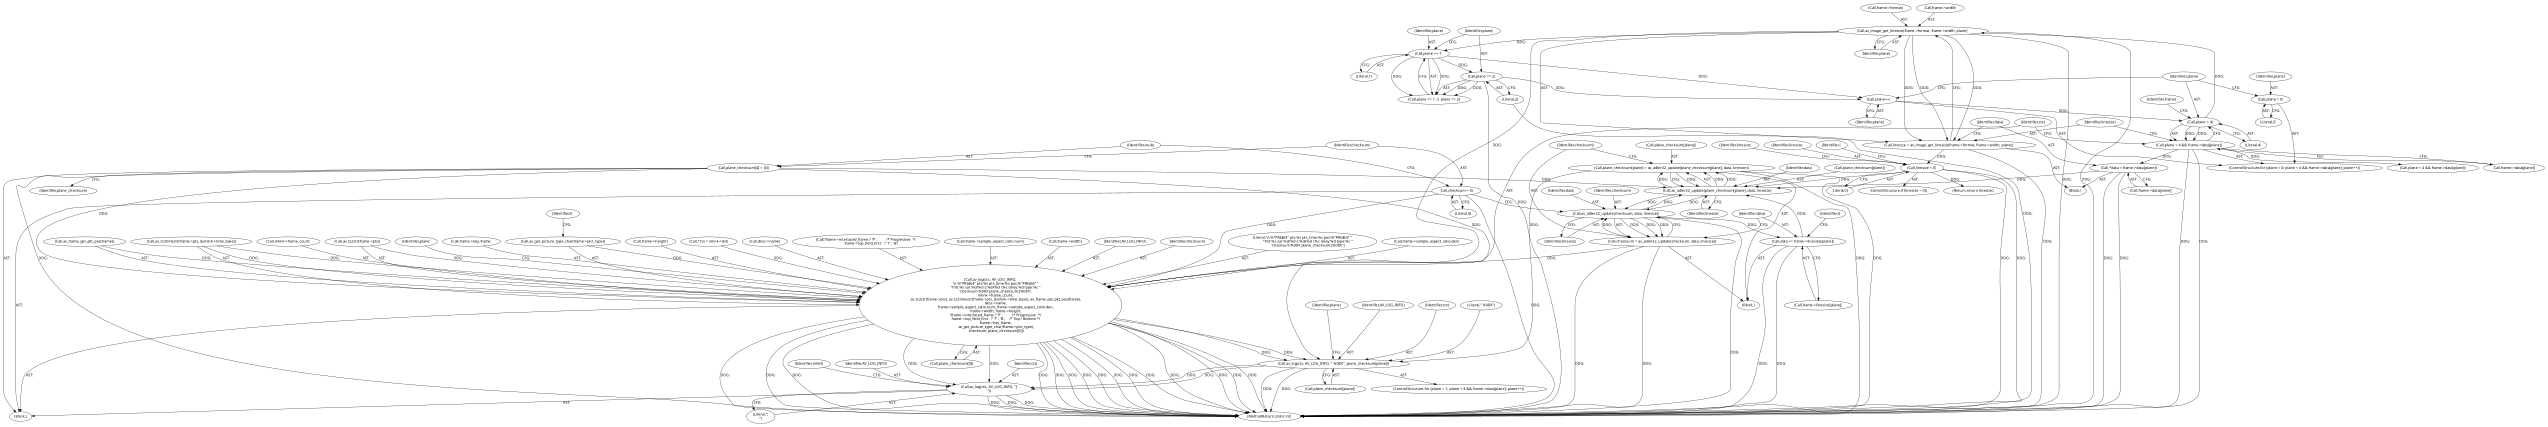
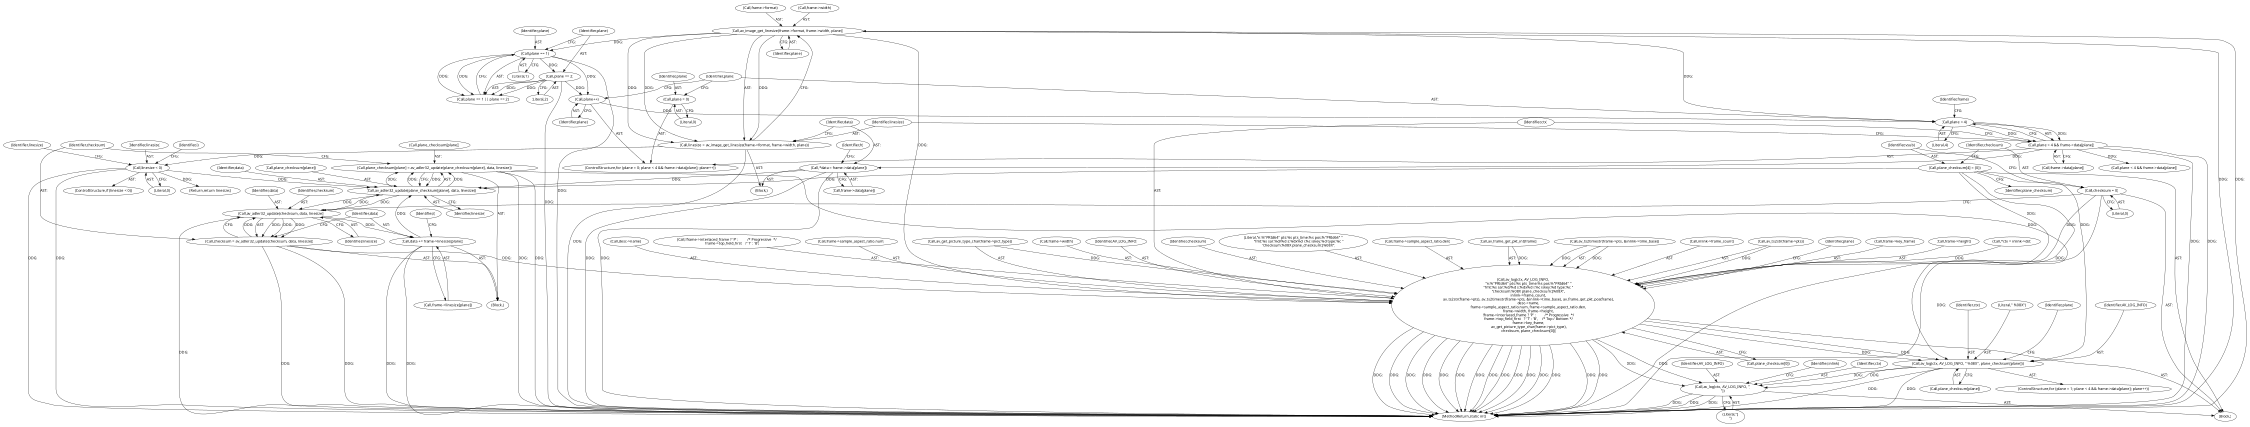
edge "(Identifier,h)" -> "(Call,av_get_picture_type_char(frame->pict_type))": now "(Identifier,h)" -> "(Call,*data = frame->data[plane])"
node "(Call,av_frame_get_pkt_pos(frame))": label "(Call,av_frame_get_pkt_pos(frame))" -> "(Call,av_frame_get_pkt_int(frame))"
edge "(Literal,2)" -> "(MethodReturn,static int)": now "(Call,plane == 1)" -> "(MethodReturn,static int)"
